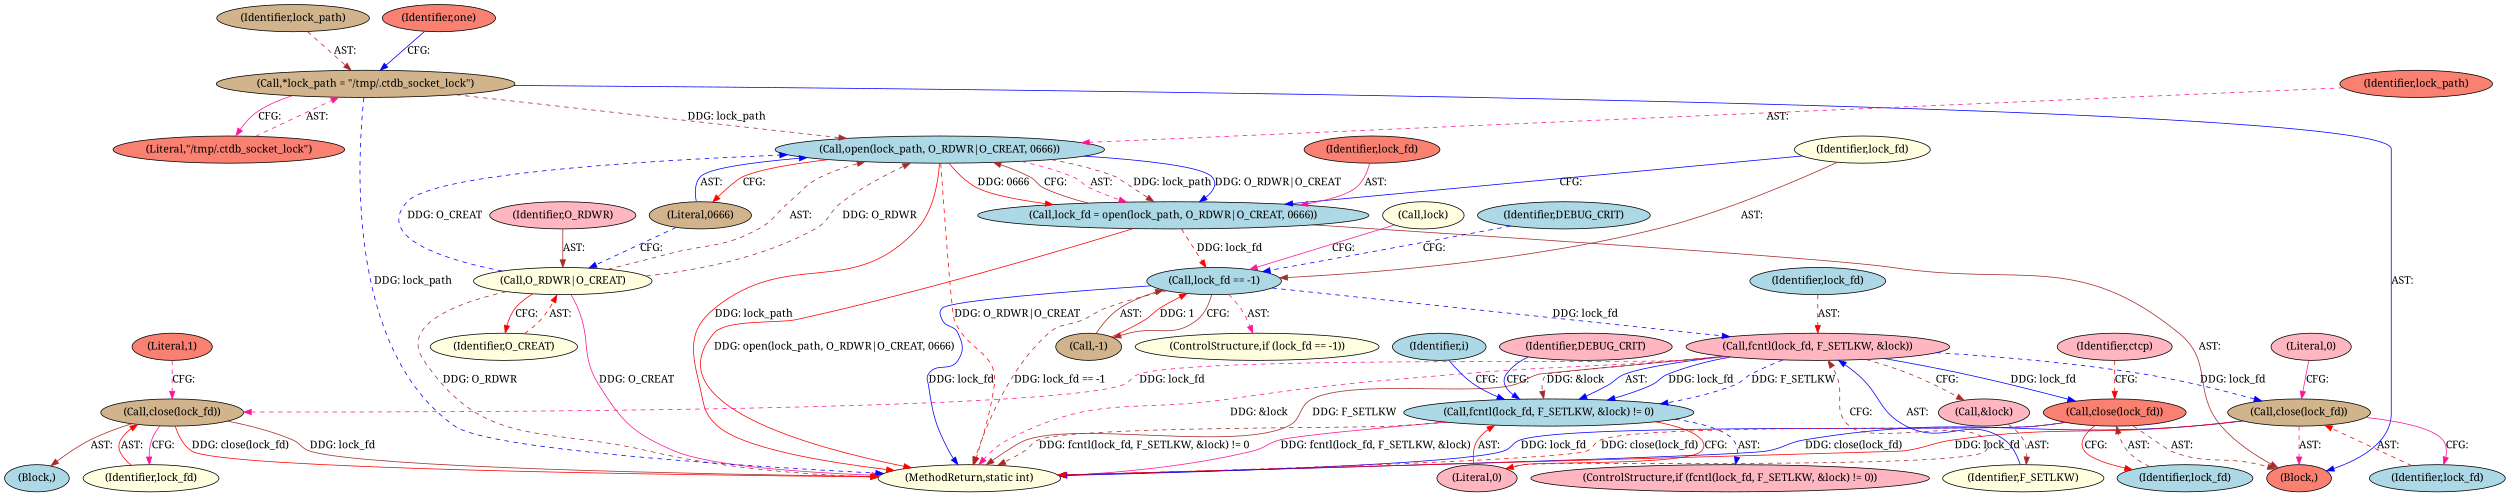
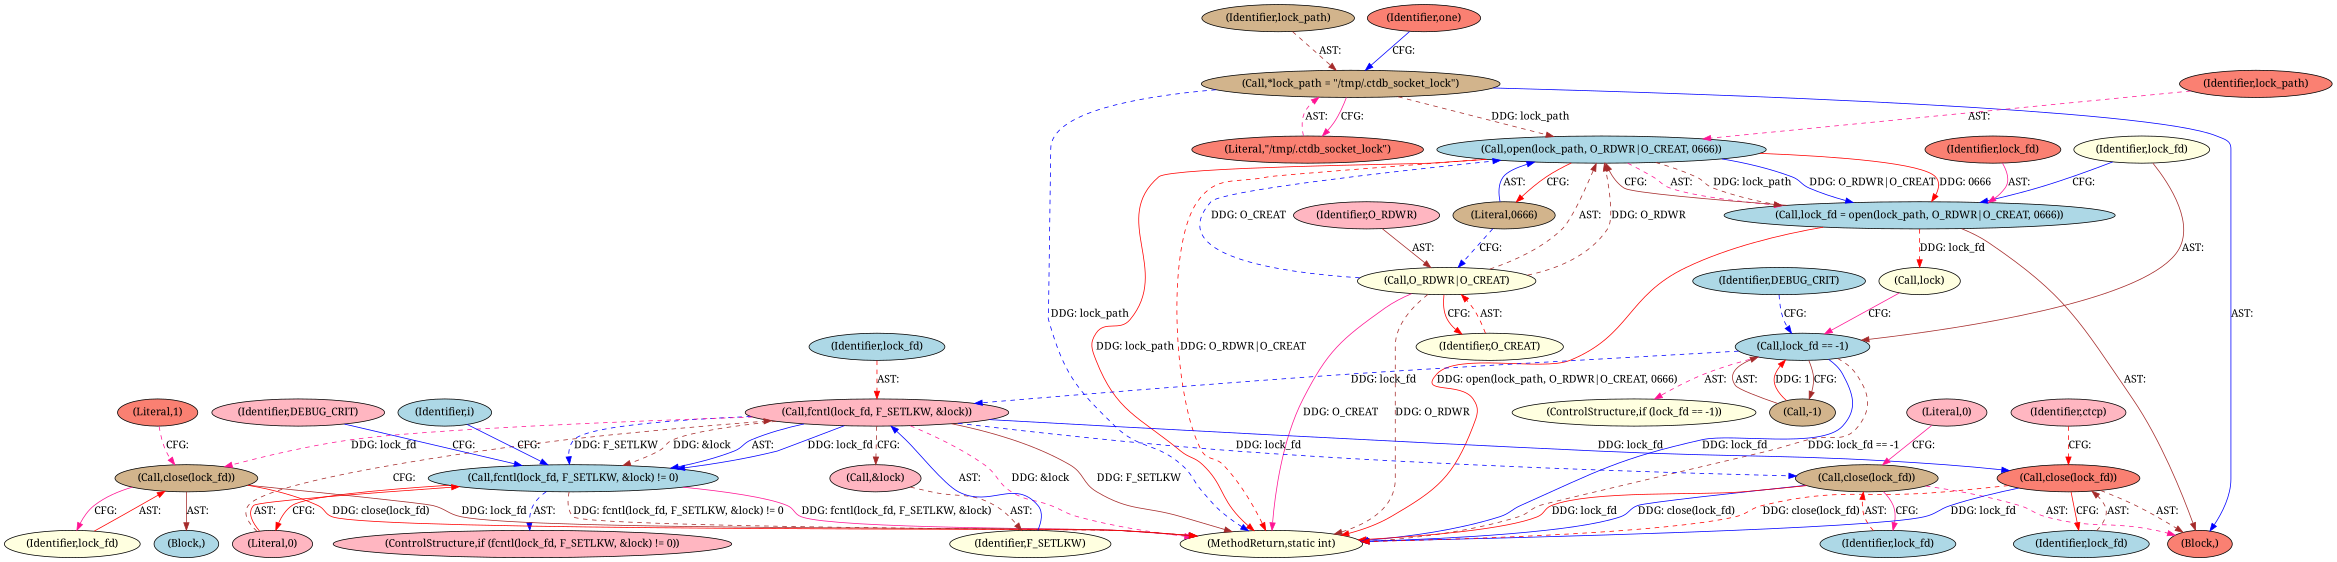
edge "(Call,lock_fd = open(lock_path, O_RDWR|O_CREAT, 0666))" -> "(Call,lock_fd == -1)": now "(Call,lock_fd = open(lock_path, O_RDWR|O_CREAT, 0666))" -> "(Call,lock)"
